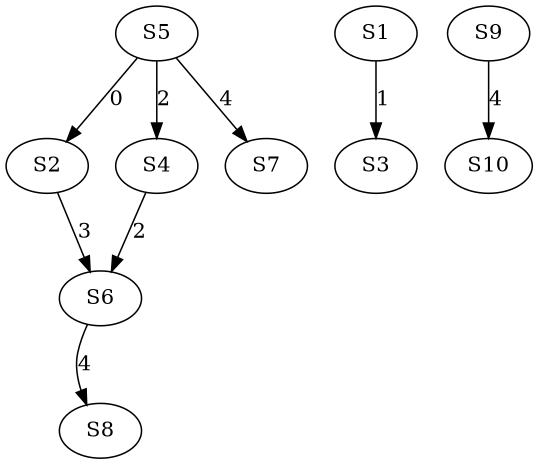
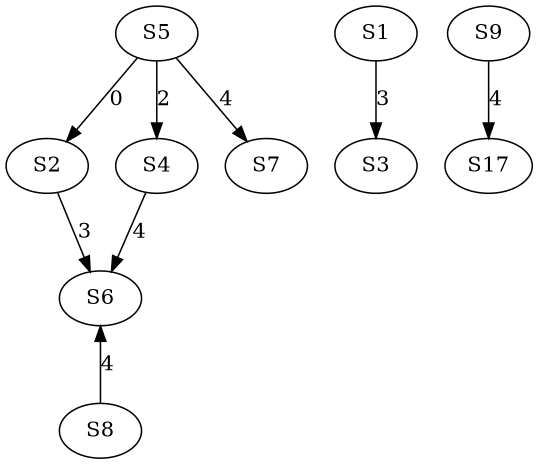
edge "S1" -> "S3": label "1" -> "3"
node "S10": label "S10" -> "S17"
edge "S4" -> "S6": label "2" -> "4"
edge "S6" -> "S8": reversed
